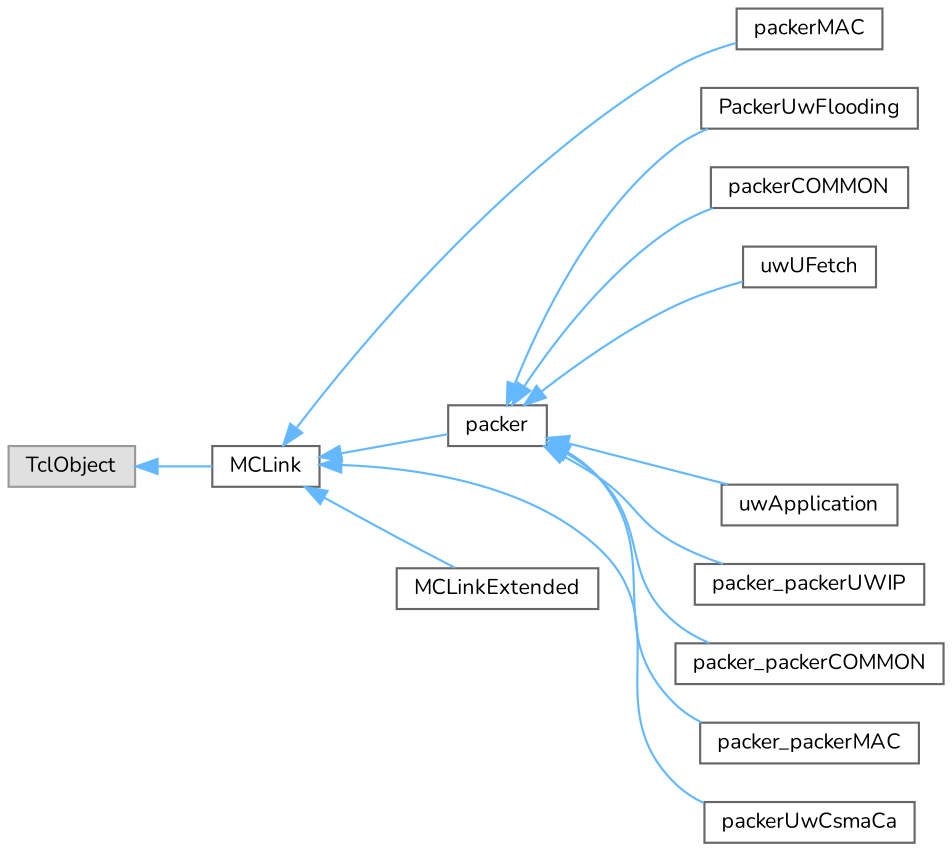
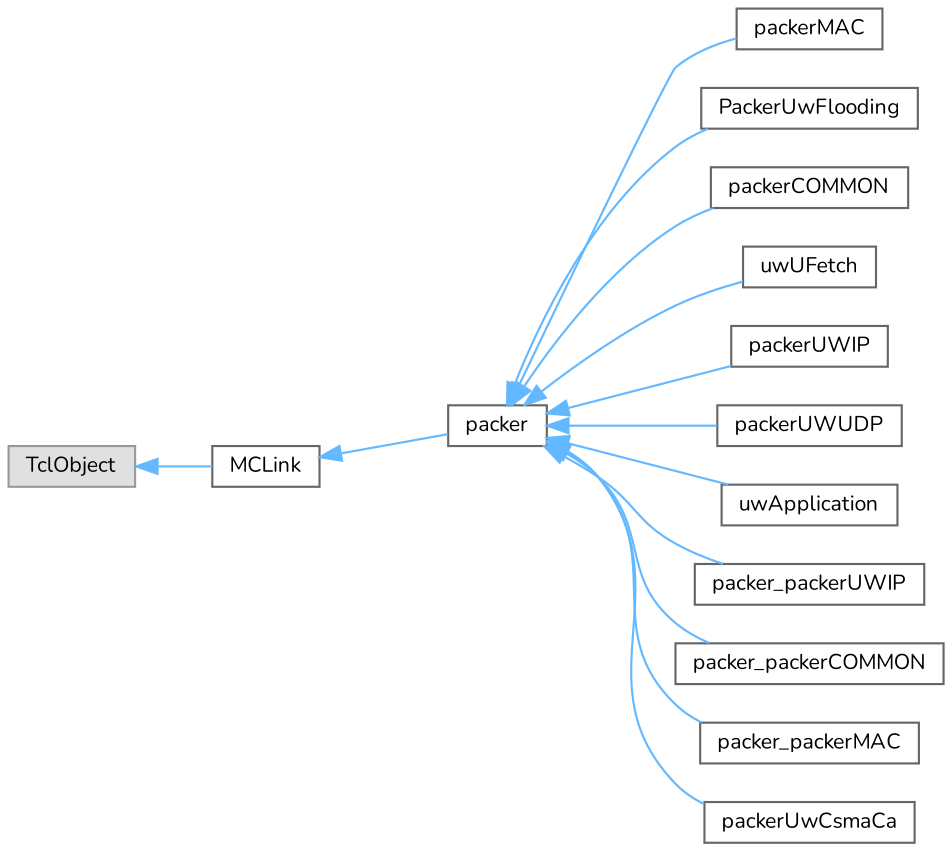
edge "packerMAC" -> "MCLink": now "packerMAC" -> "packer"
node "packerUWIP": added
node "packerUWUDP": added
edge "packerUwCsmaCa" -> "MCLink": now "packerUwCsmaCa" -> "packer"
node "MCLinkExtended": removed
